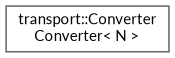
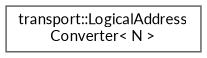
node "transport::Converter Converter< N >": label "transport::Converter Converter< N >" -> "transport::LogicalAddress Converter< N >"
